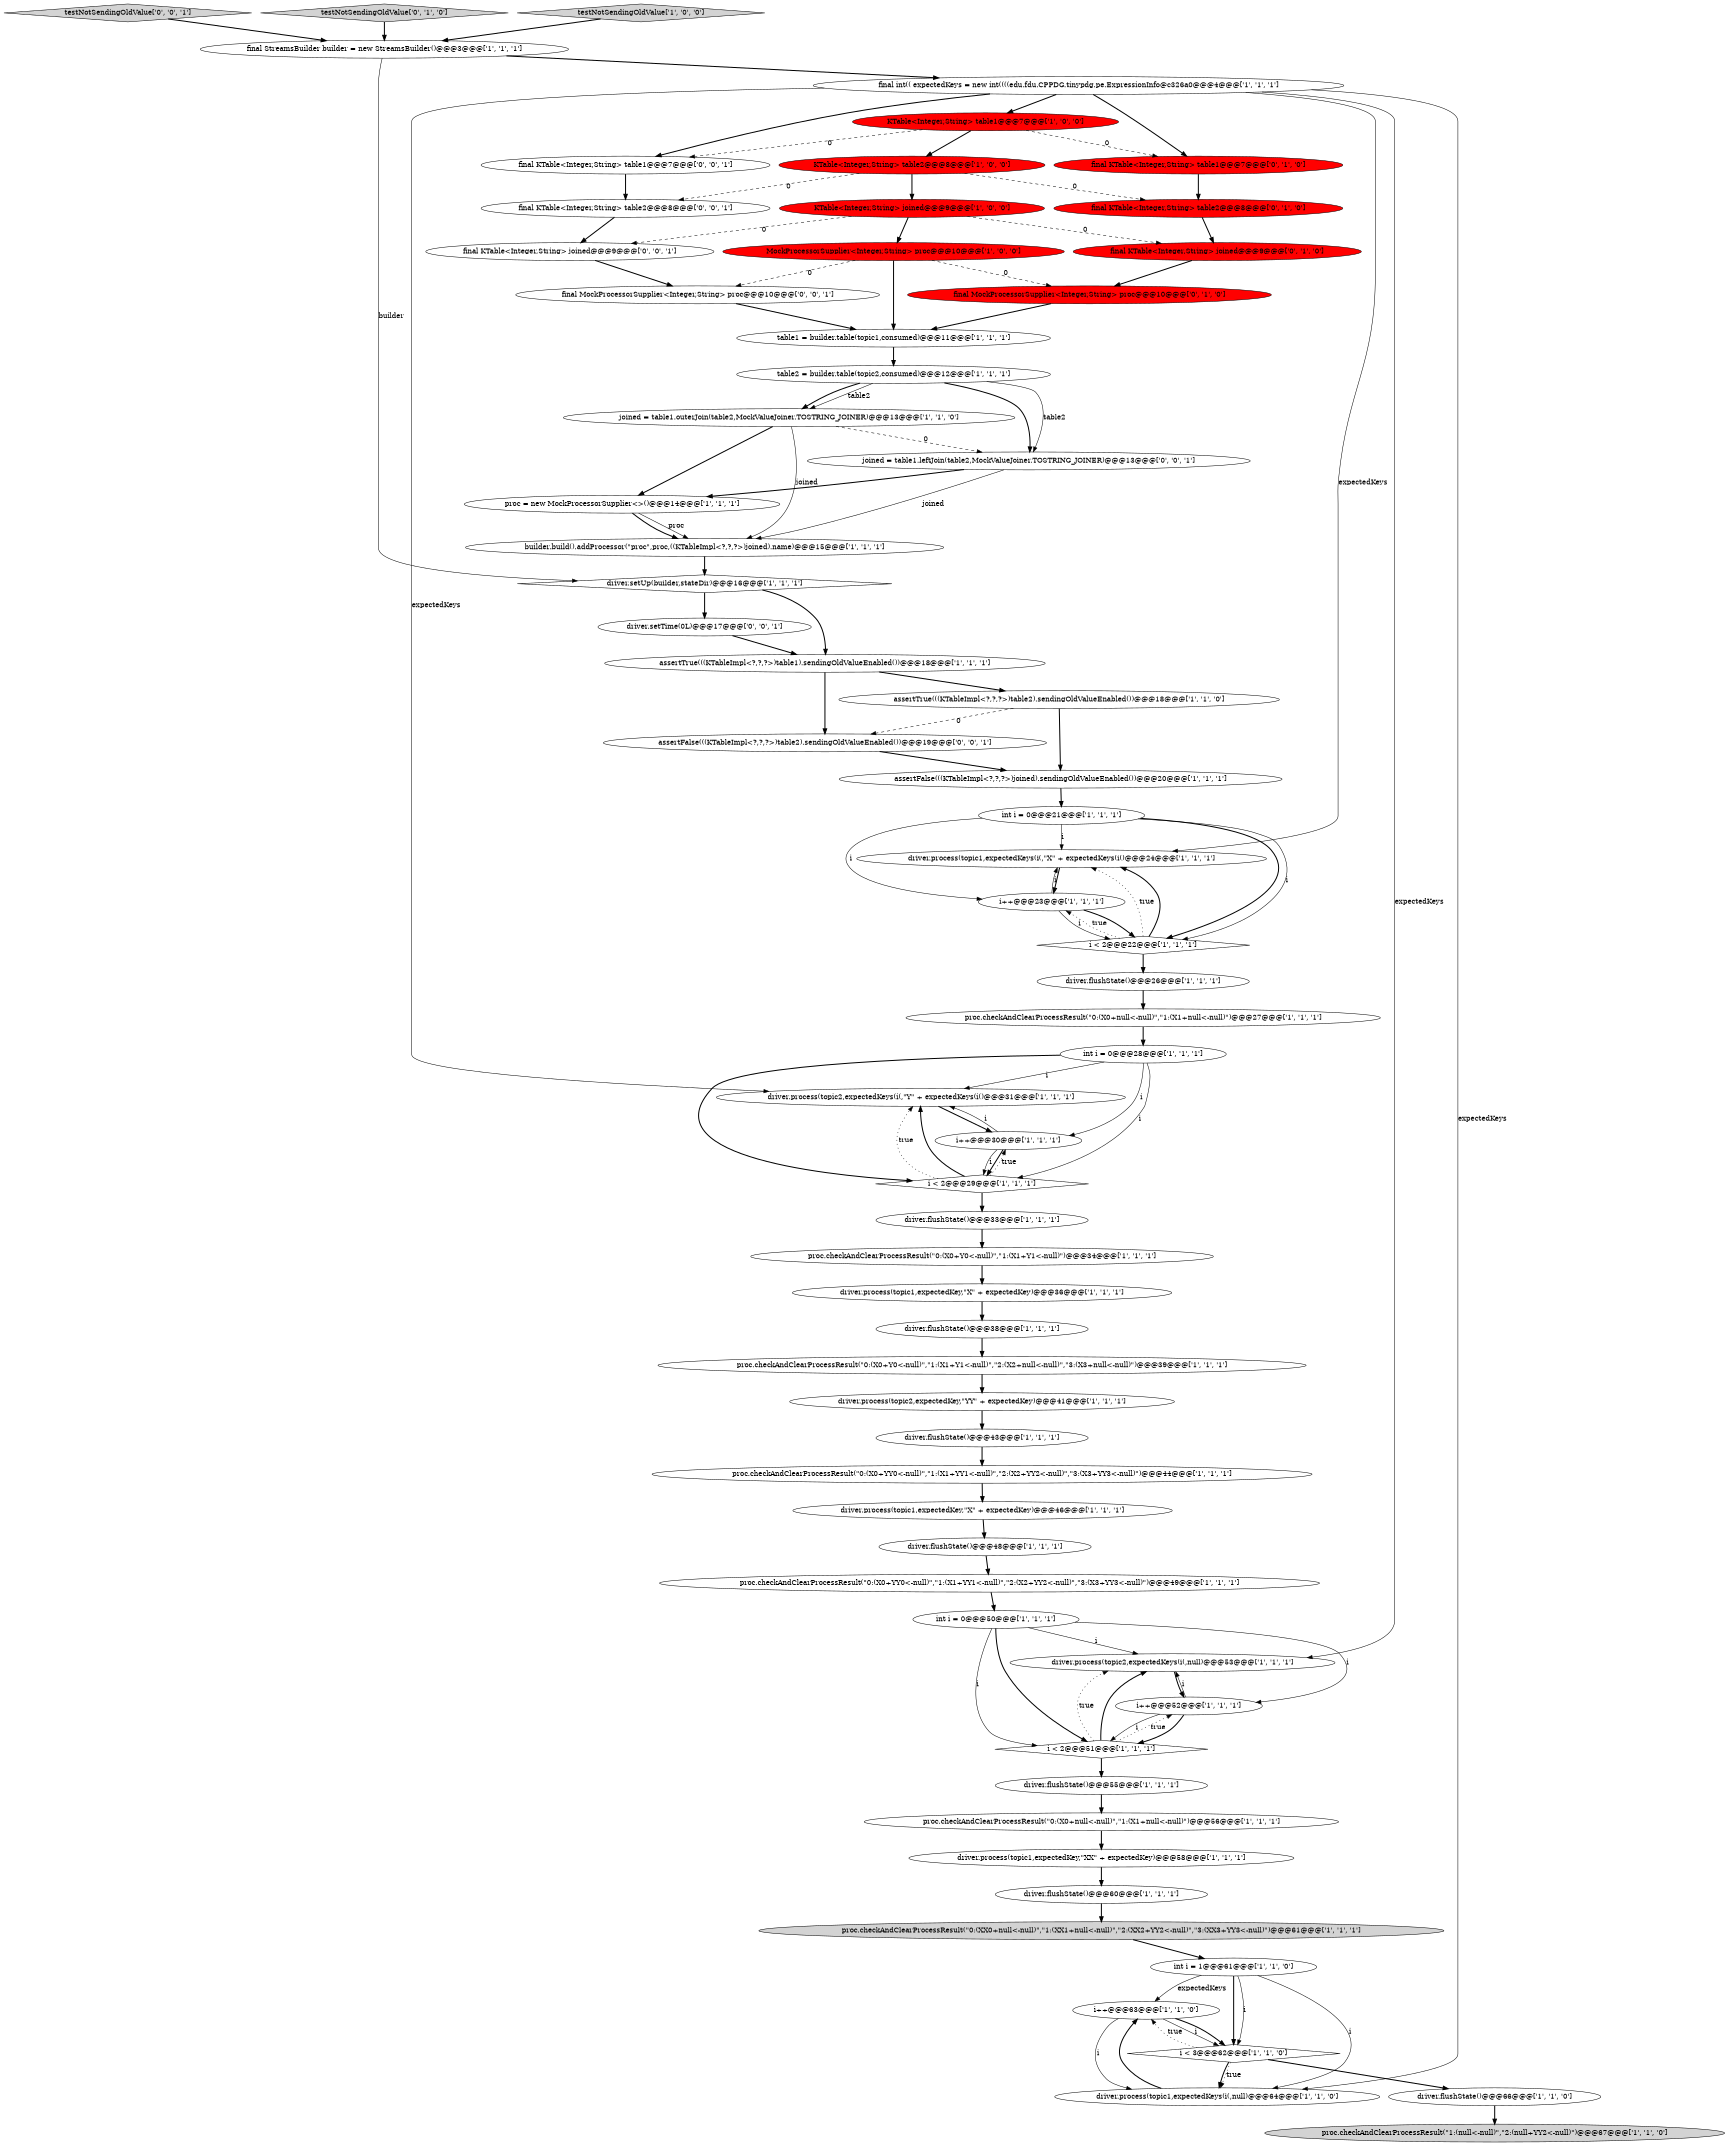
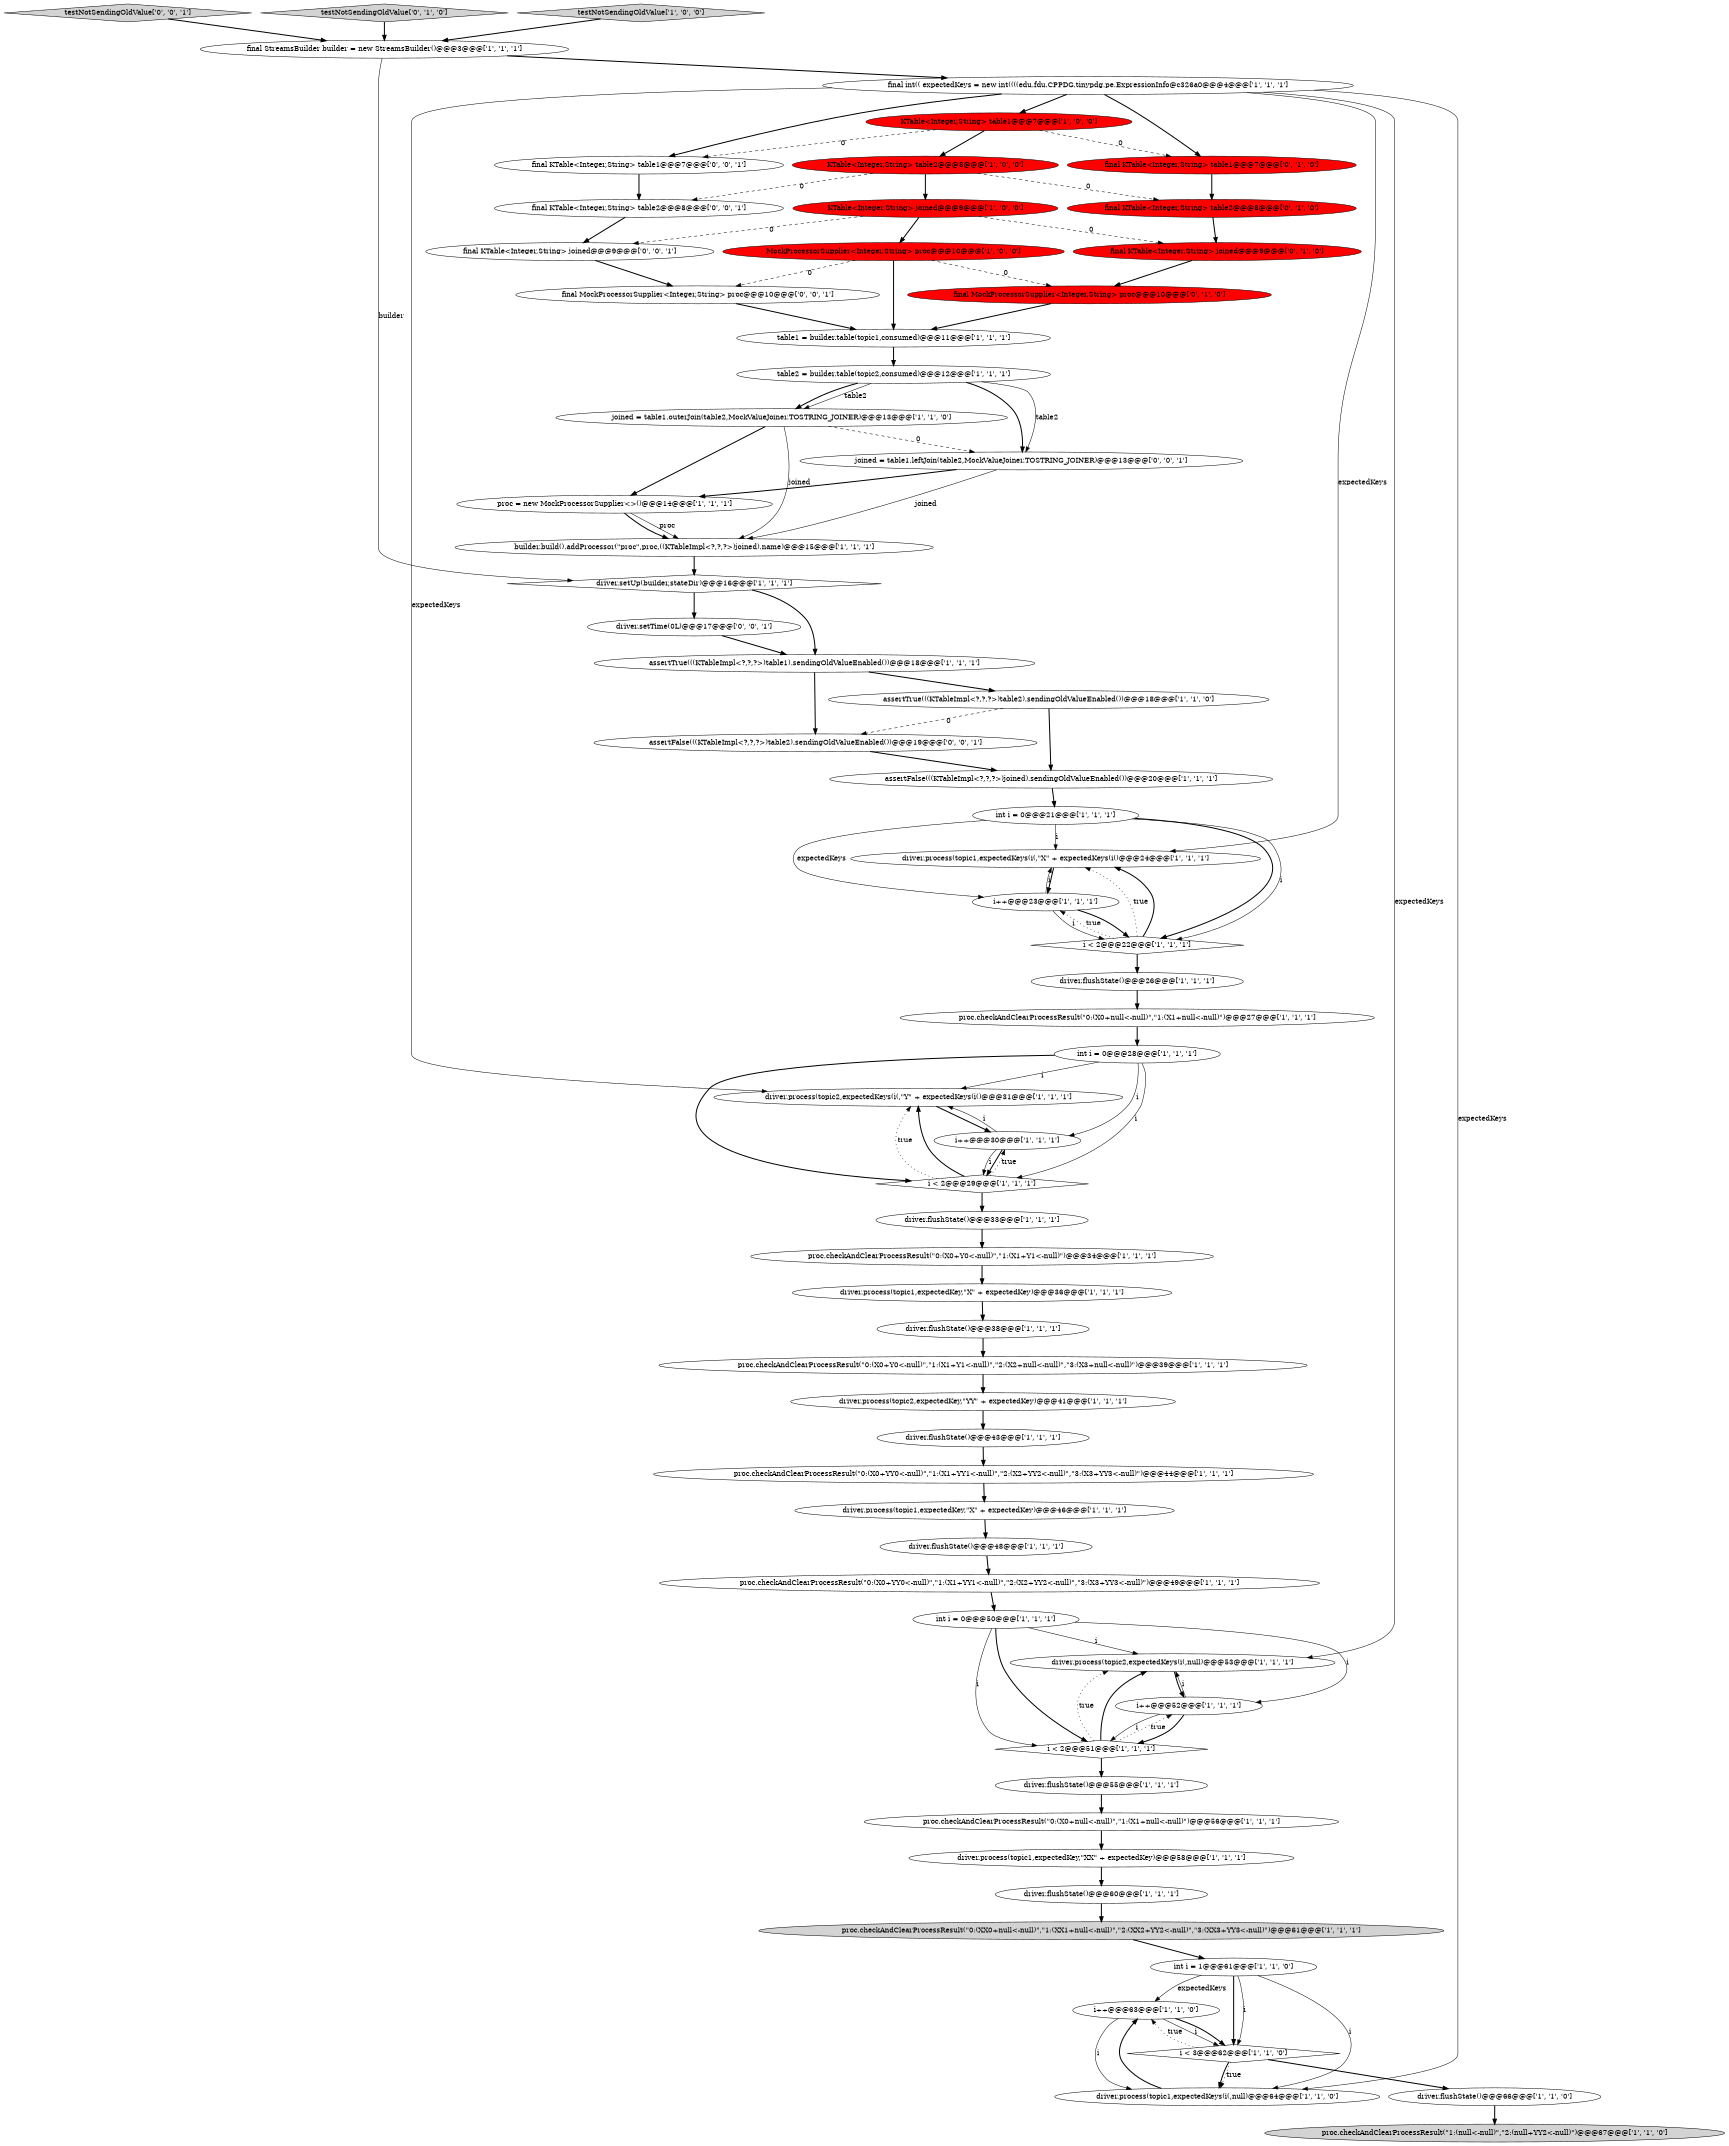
edge "int i = 0@@@21@@@['1', '1', '1']" -> "i++@@@23@@@['1', '1', '1']": label "i" -> "expectedKeys"
